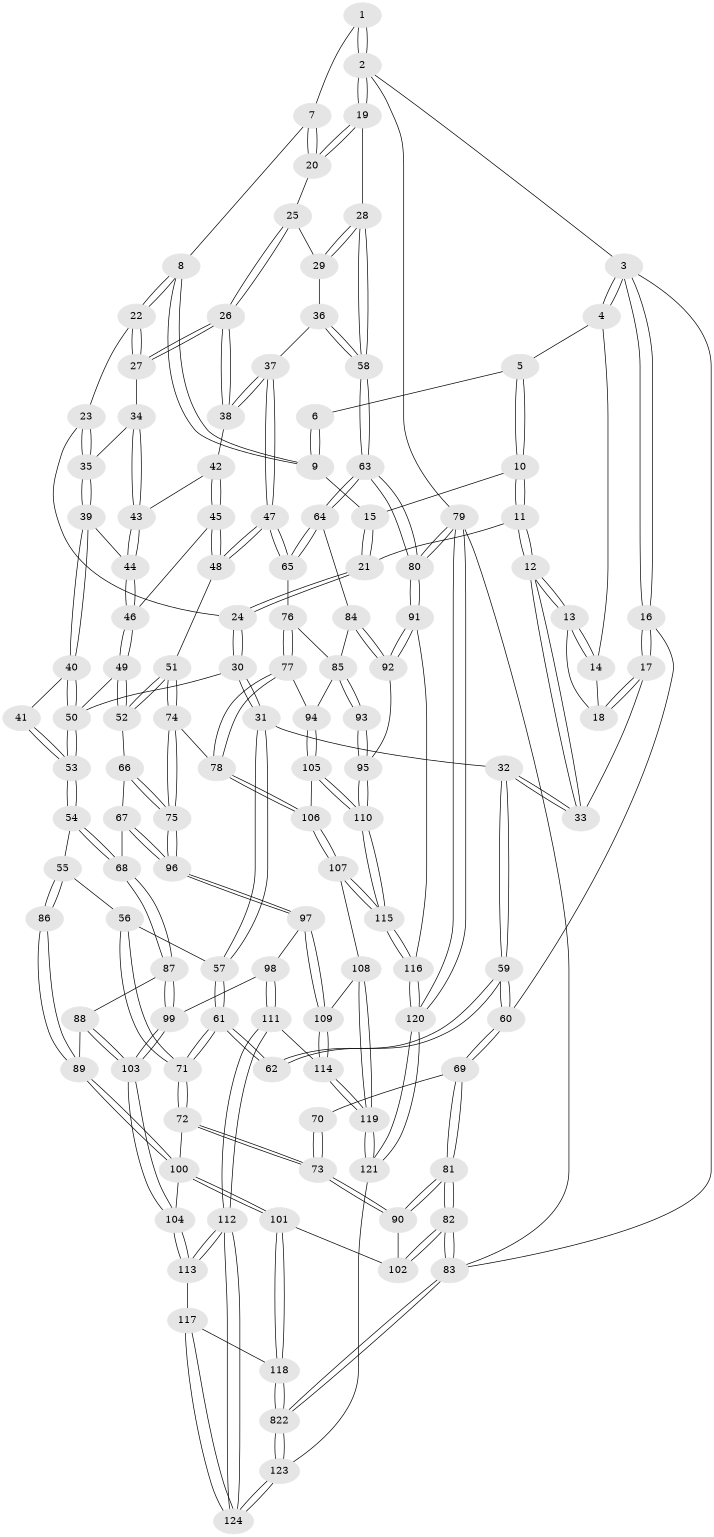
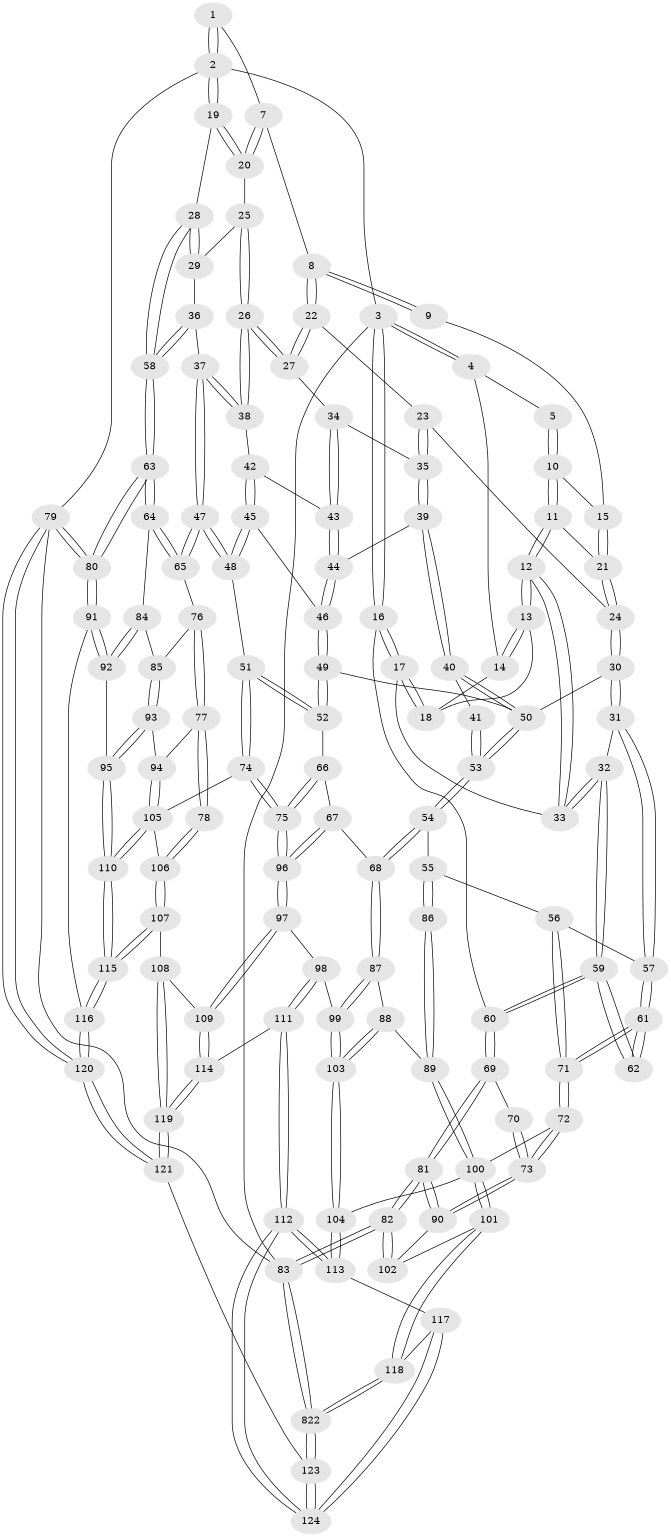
node "6": removed
edge "85" -- "94": now "93" -- "94"
edge "74" -- "78": now "74" -- "105"
